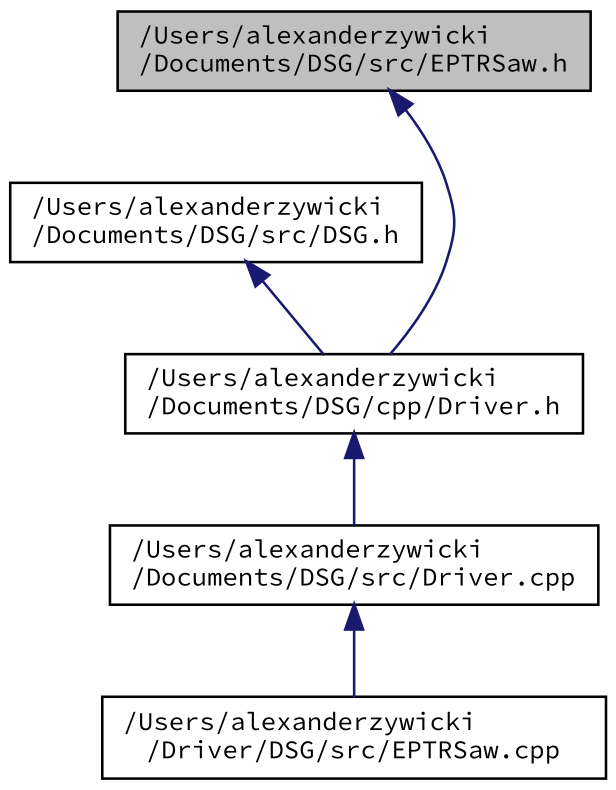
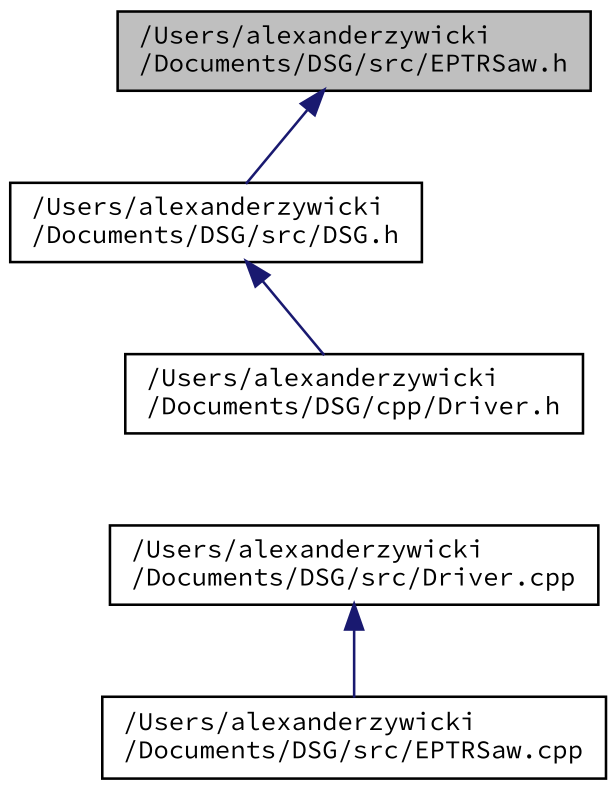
edge "/Users/alexanderzywicki /Documents/DSG/cpp/Driver.h" -> "/Users/alexanderzywicki /Documents/DSG/src/EPTRSaw.h": now "/Users/alexanderzywicki /Documents/DSG/src/DSG.h" -> "/Users/alexanderzywicki /Documents/DSG/src/EPTRSaw.h"
edge "/Users/alexanderzywicki /Documents/DSG/src/Driver.cpp" -> "/Users/alexanderzywicki /Documents/DSG/cpp/Driver.h": removed
node "/Users/alexanderzywicki /Driver/DSG/src/EPTRSaw.cpp": label "/Users/alexanderzywicki /Driver/DSG/src/EPTRSaw.cpp" -> "/Users/alexanderzywicki /Documents/DSG/src/EPTRSaw.cpp"
